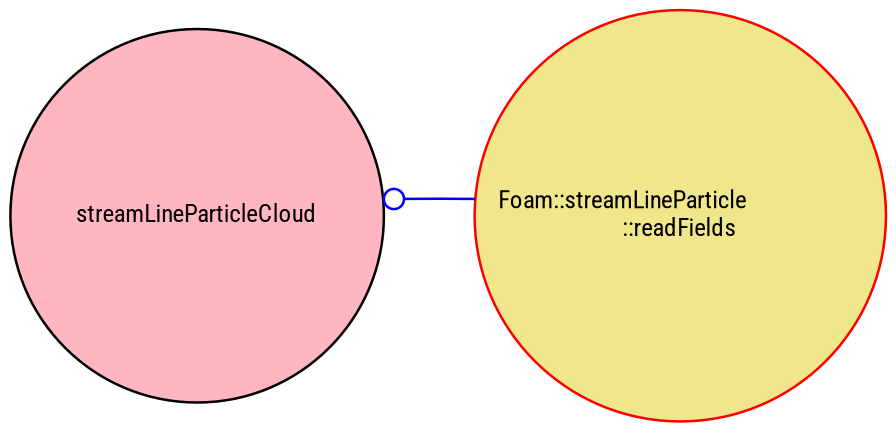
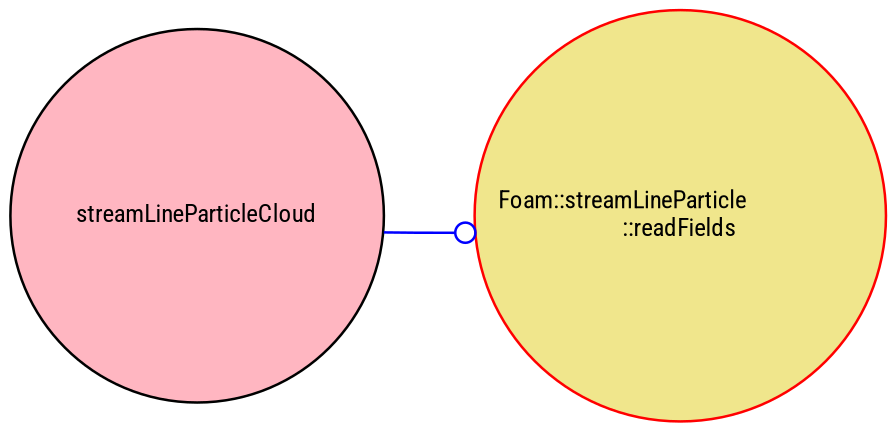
edge "Foam::streamLineParticle ::readFields" -> "streamLineParticleCloud": reversed
